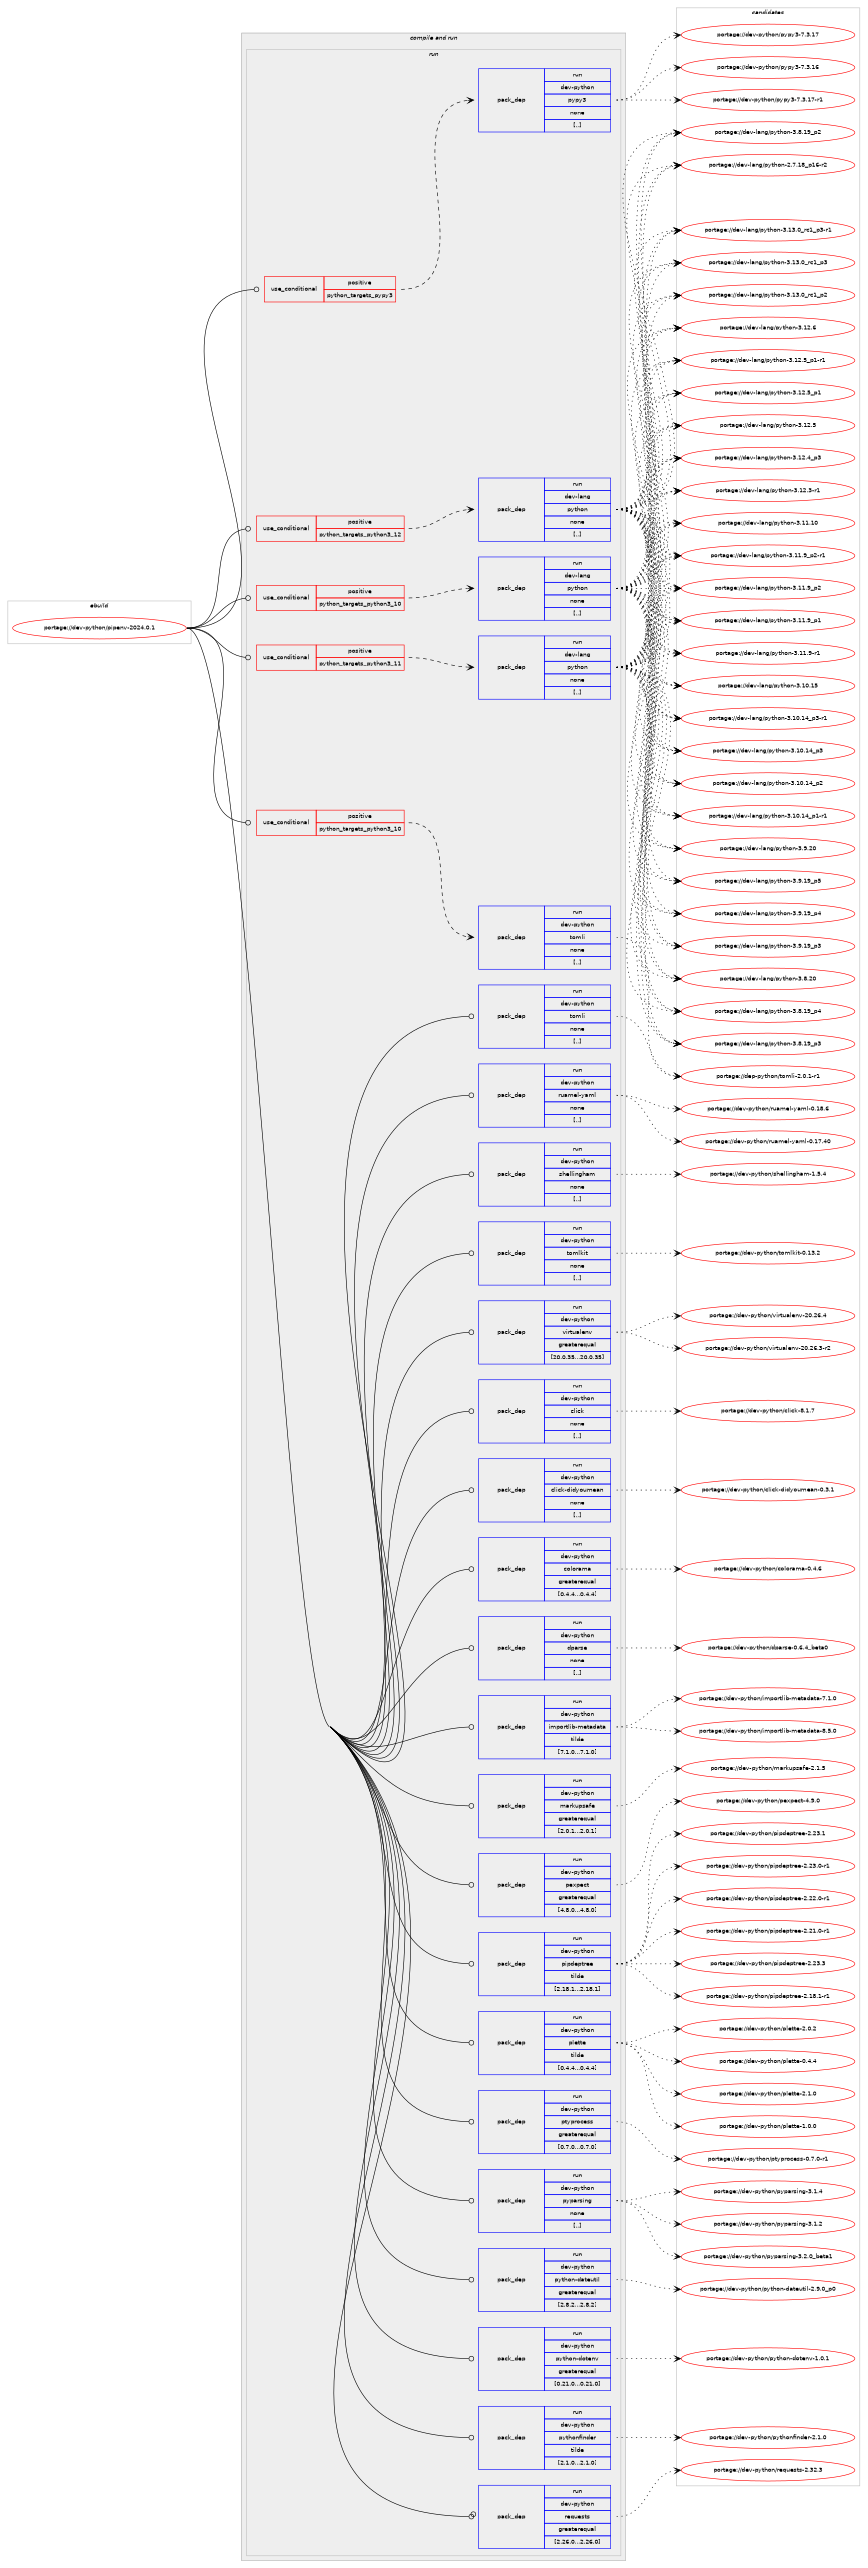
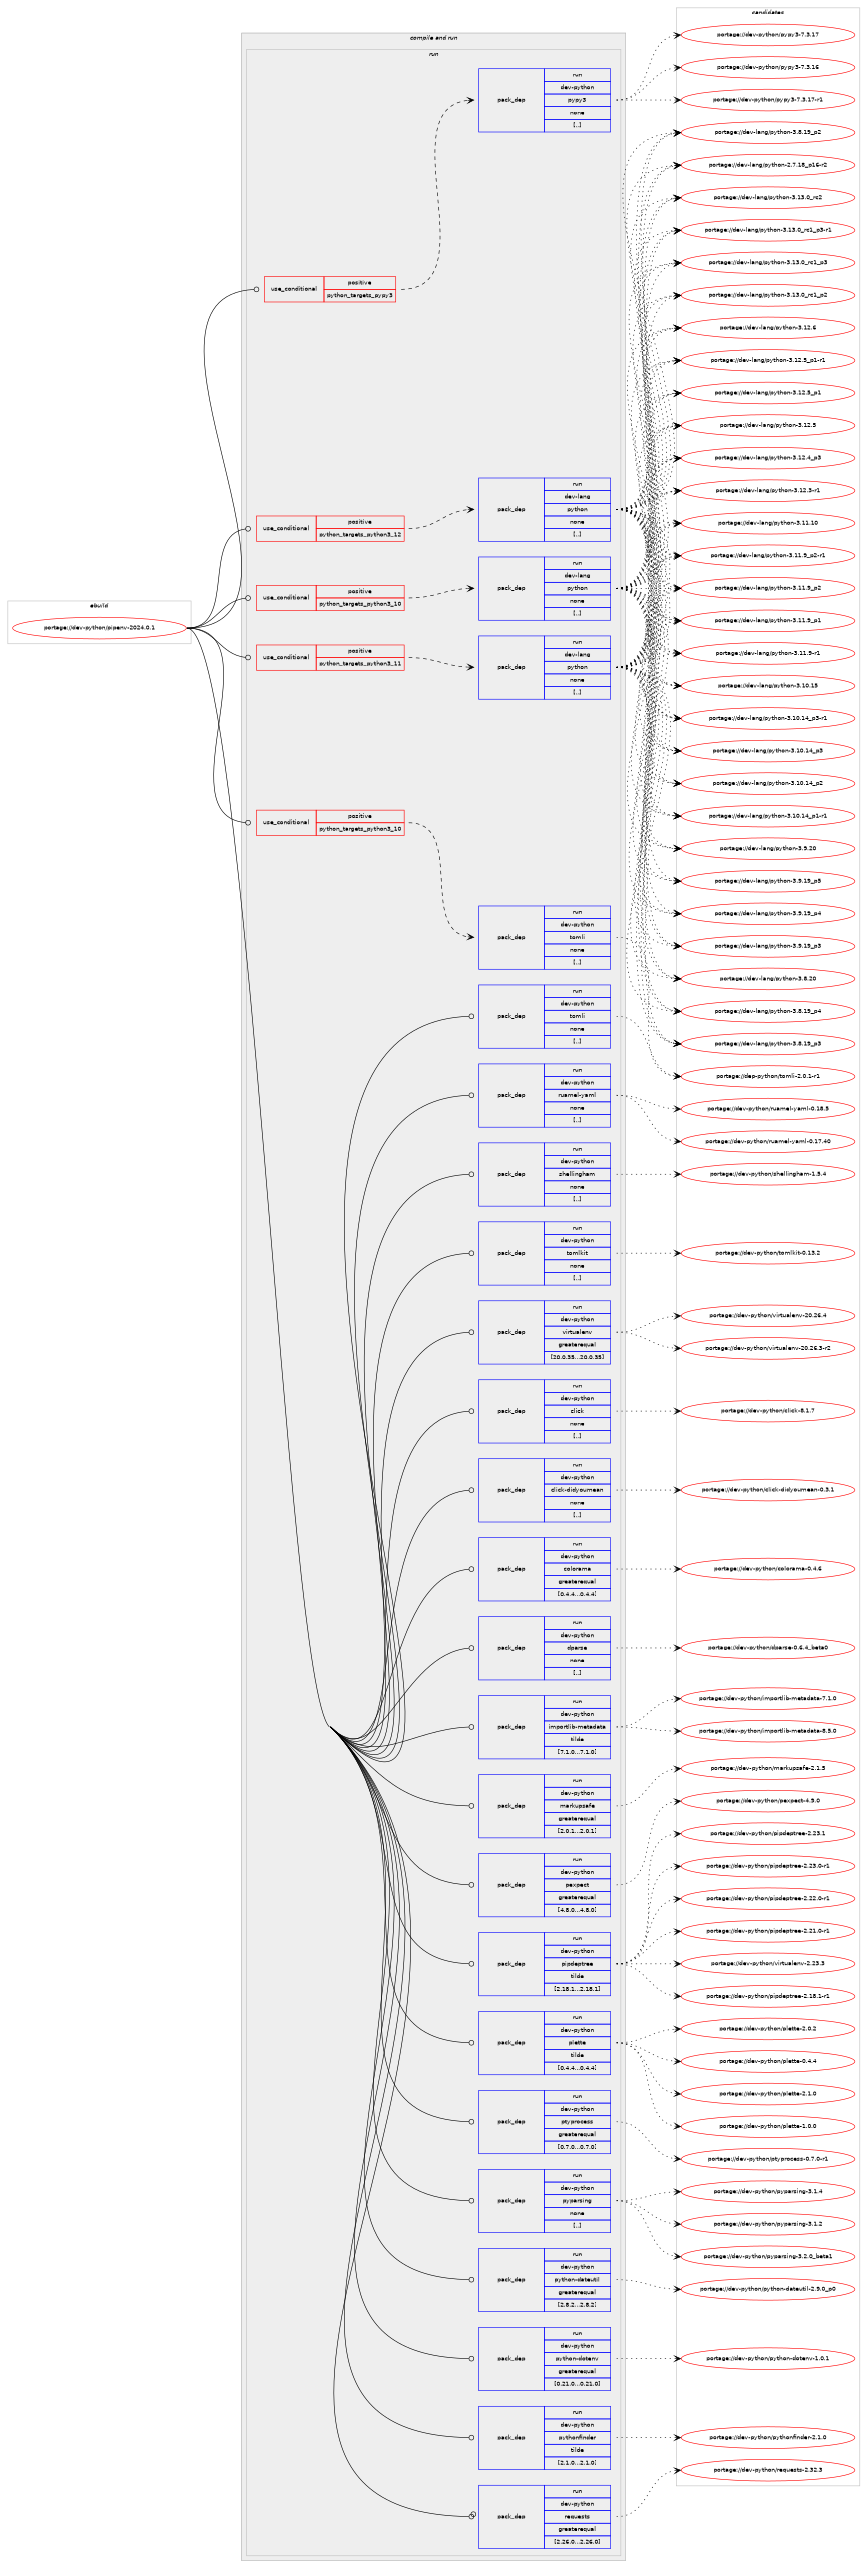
node "portage://dev-lang/python-3.13.0_rc2": added
node "portage://dev-python/ruamel-yaml-0.18.6": label "portage://dev-python/ruamel-yaml-0.18.6" -> "portage://dev-python/ruamel-yaml-0.18.5"
node "portage://dev-python/pipdeptree-2.23.3": label "portage://dev-python/pipdeptree-2.23.3" -> "portage://dev-python/virtualenv-2.23.3"
